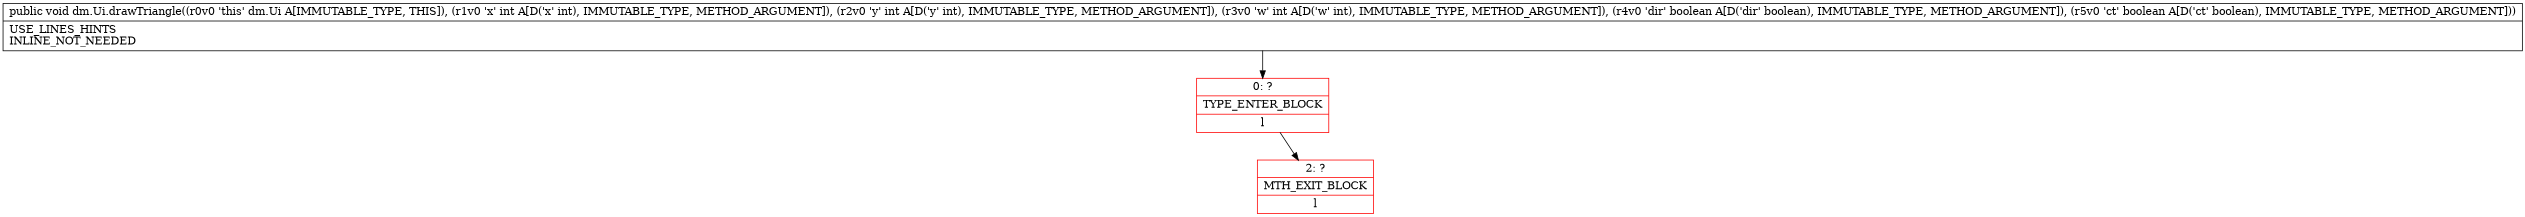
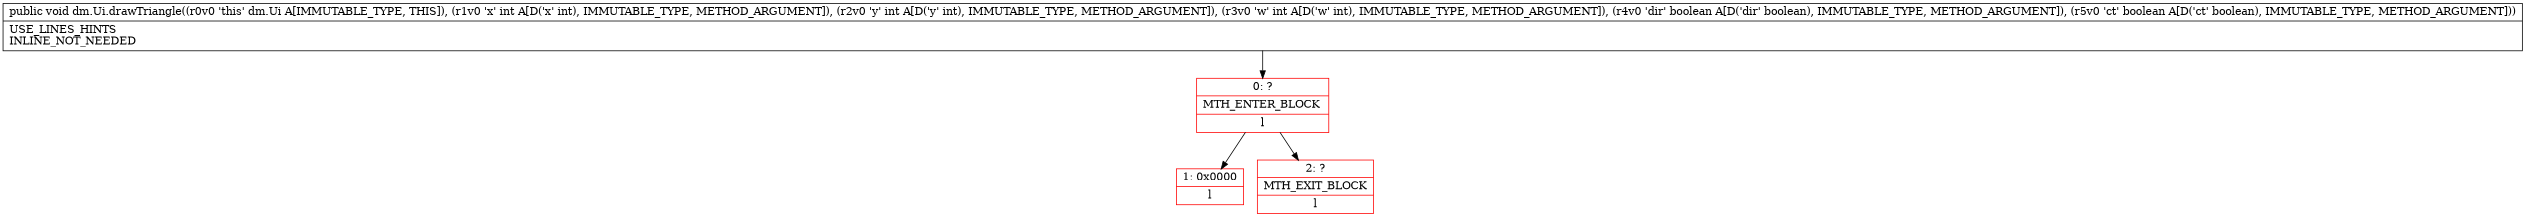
node "0: ?": text "TYPE_ENTER_BLOCK" -> "MTH_ENTER_BLOCK"
node "1: 0x0000": added
